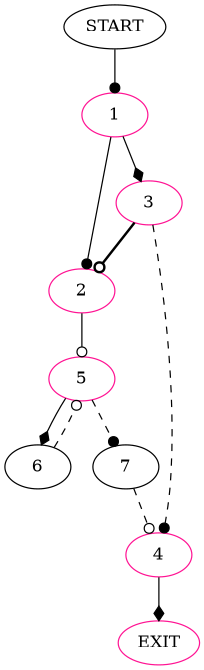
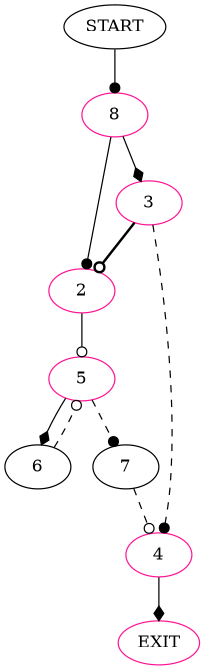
node "1": label "1" -> "8"
